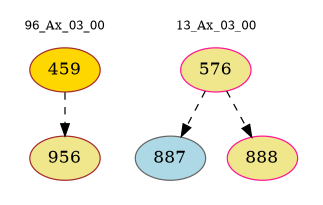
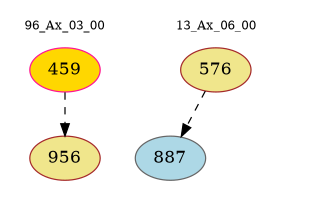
cluster "13_Ax_03_00": label "13_Ax_03_00" -> "13_Ax_06_00"
node "459": color brown -> deeppink
node "576": color deeppink -> brown
node "888": removed
